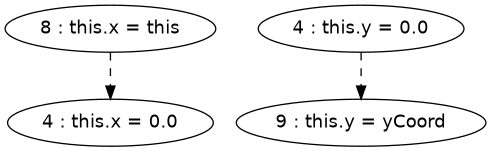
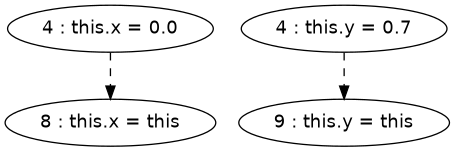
node "4 : this.y = 0.0": label "4 : this.y = 0.0" -> "4 : this.y = 0.7"
edge "8 : this.x = this" -> "4 : this.x = 0.0": reversed
node "9 : this.y = yCoord": label "9 : this.y = yCoord" -> "9 : this.y = this"
